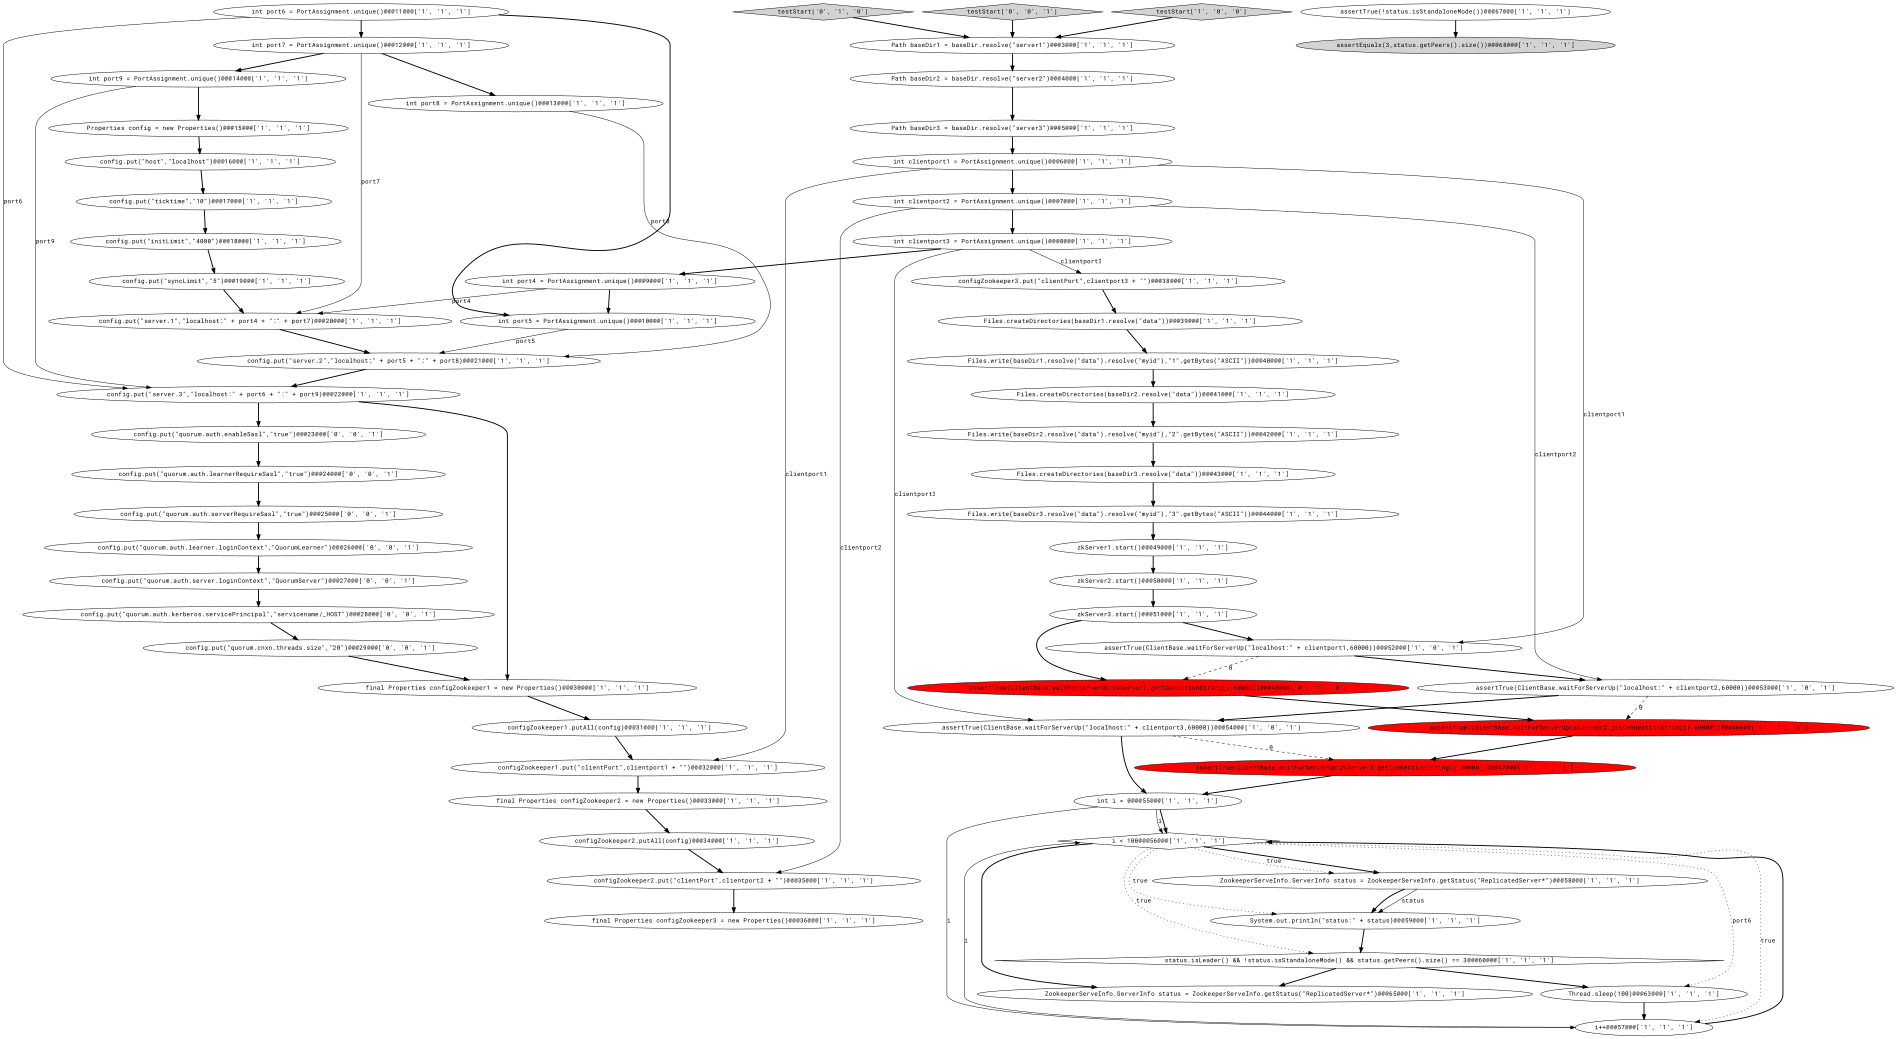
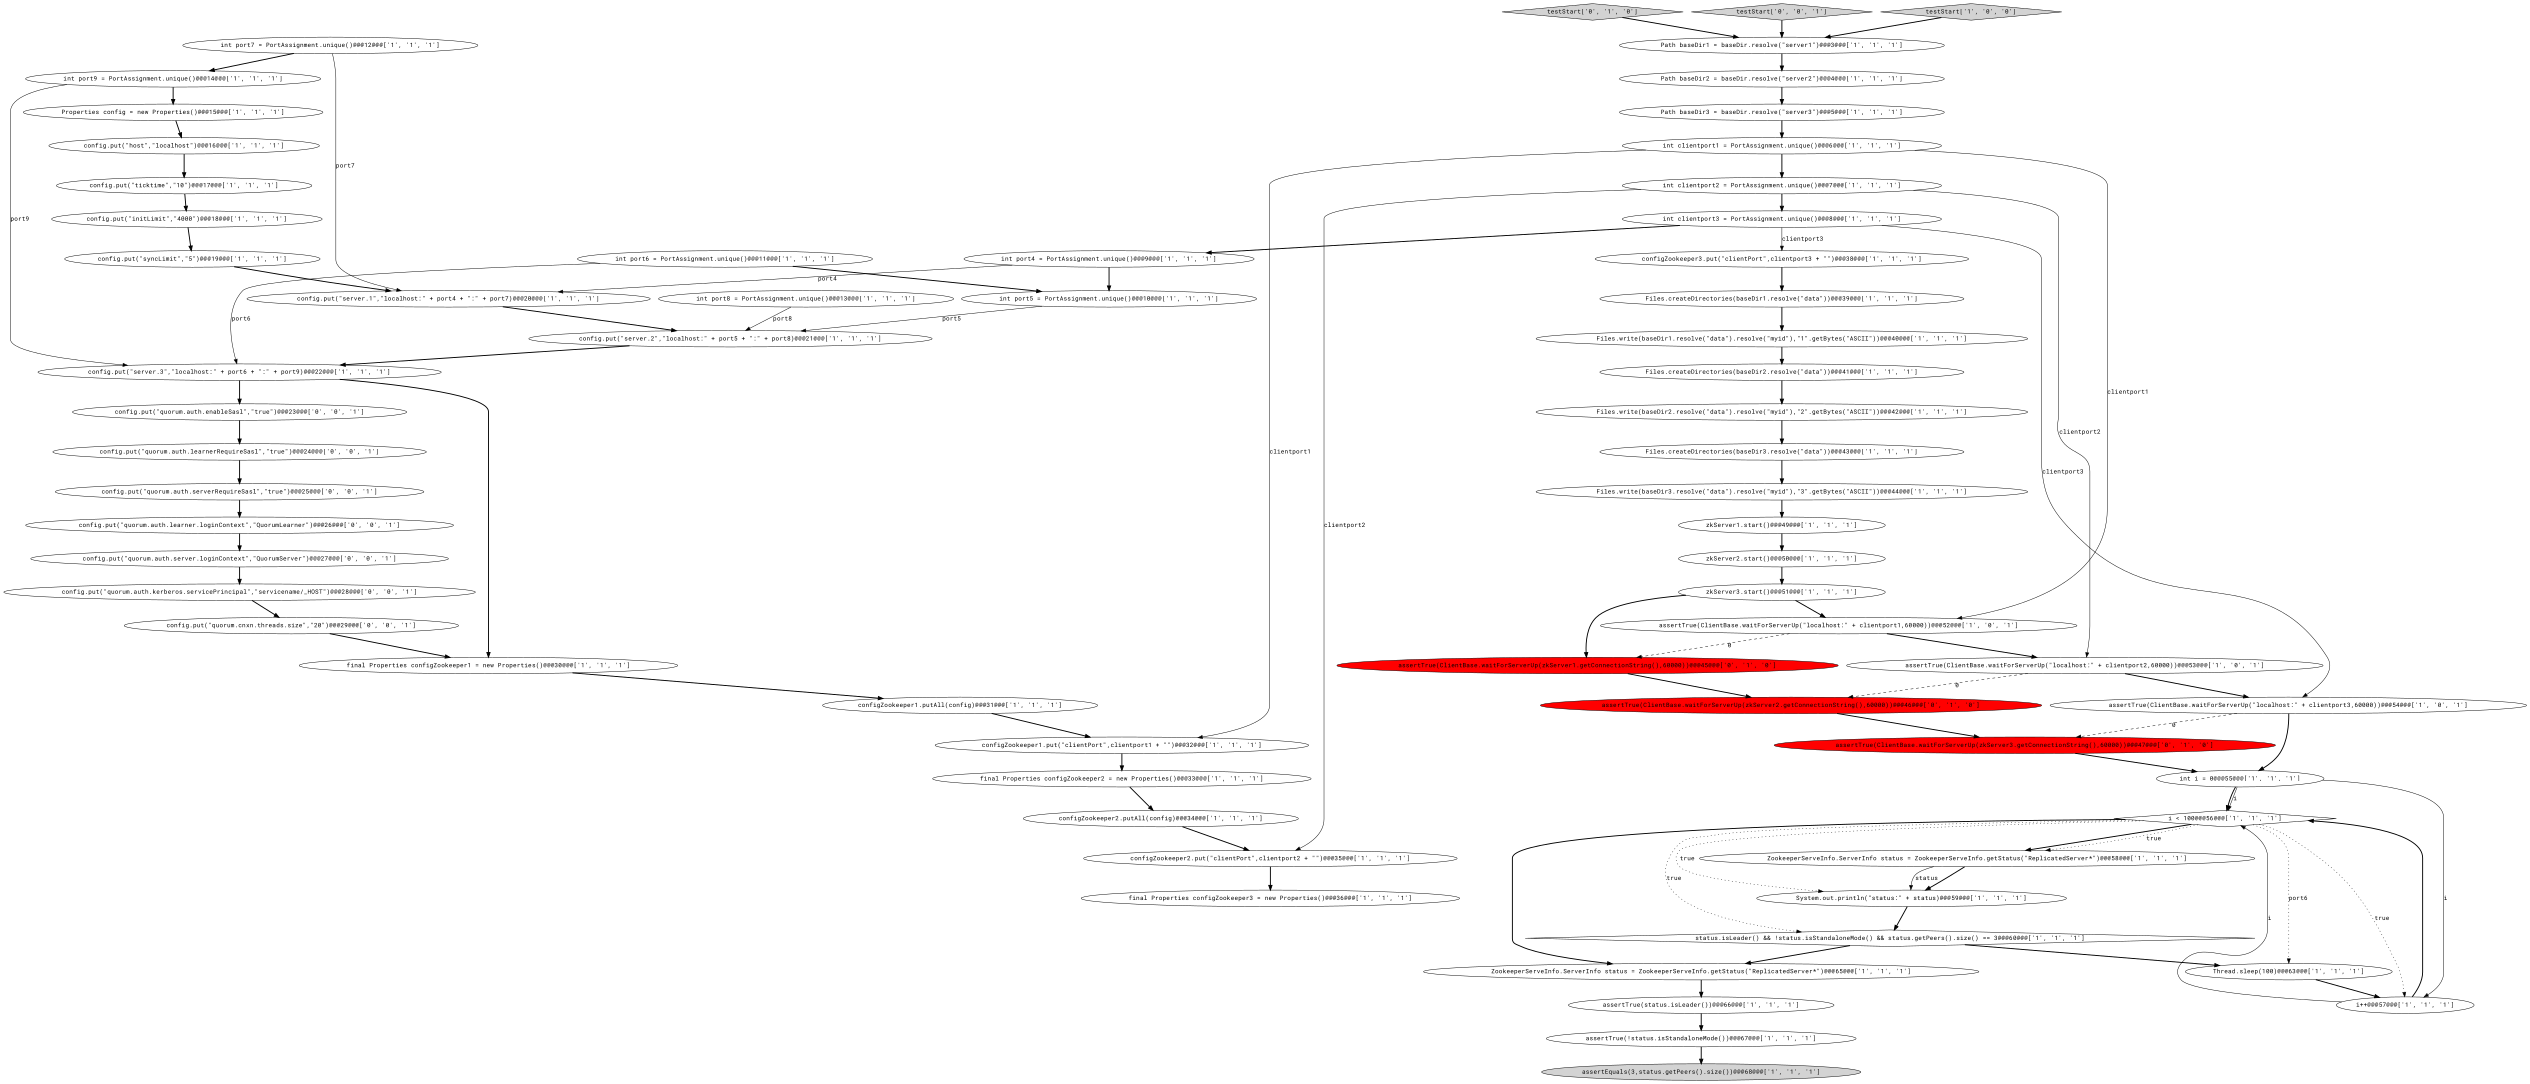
edge "int port6 = PortAssignment.unique()@@@11@@@['1', '1', '1']" -> "int port7 = PortAssignment.unique()@@@12@@@['1', '1', '1']": removed
edge "int port7 = PortAssignment.unique()@@@12@@@['1', '1', '1']" -> "int port8 = PortAssignment.unique()@@@13@@@['1', '1', '1']": removed
node "assertTrue(status.isLeader())@@@66@@@['1', '1', '1']": added
